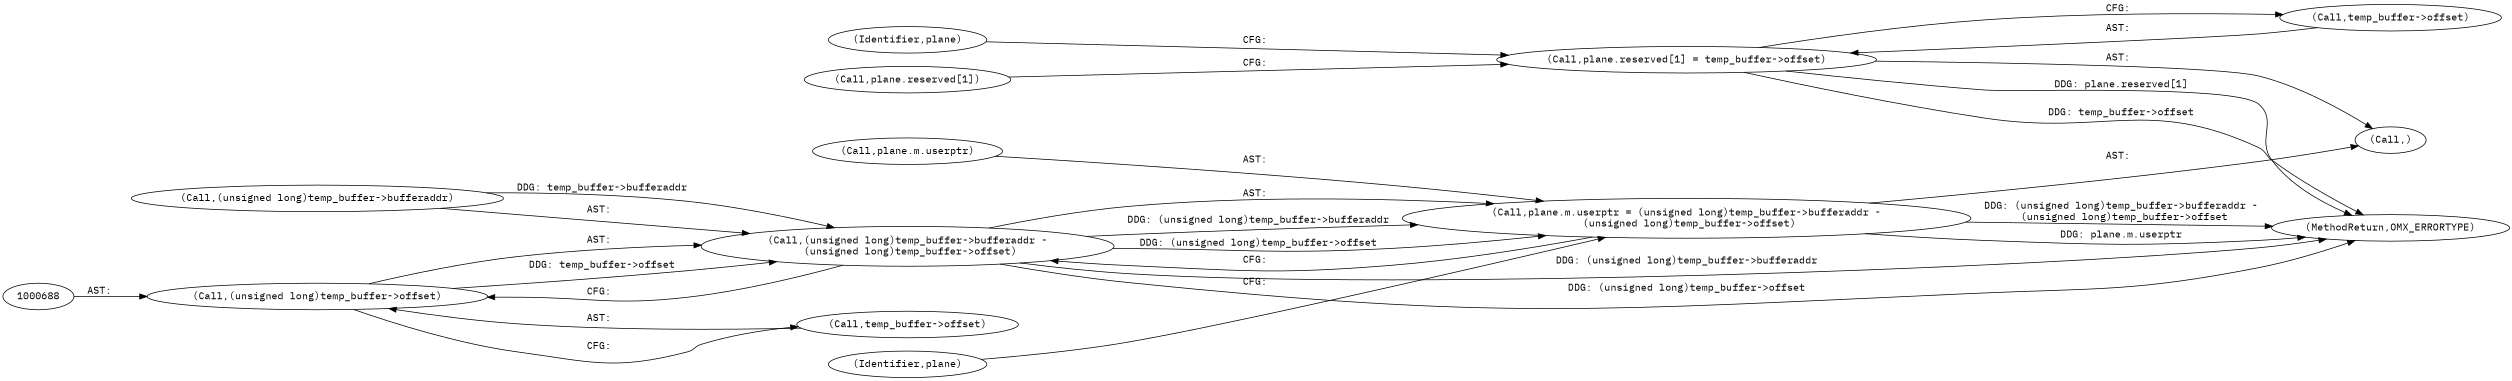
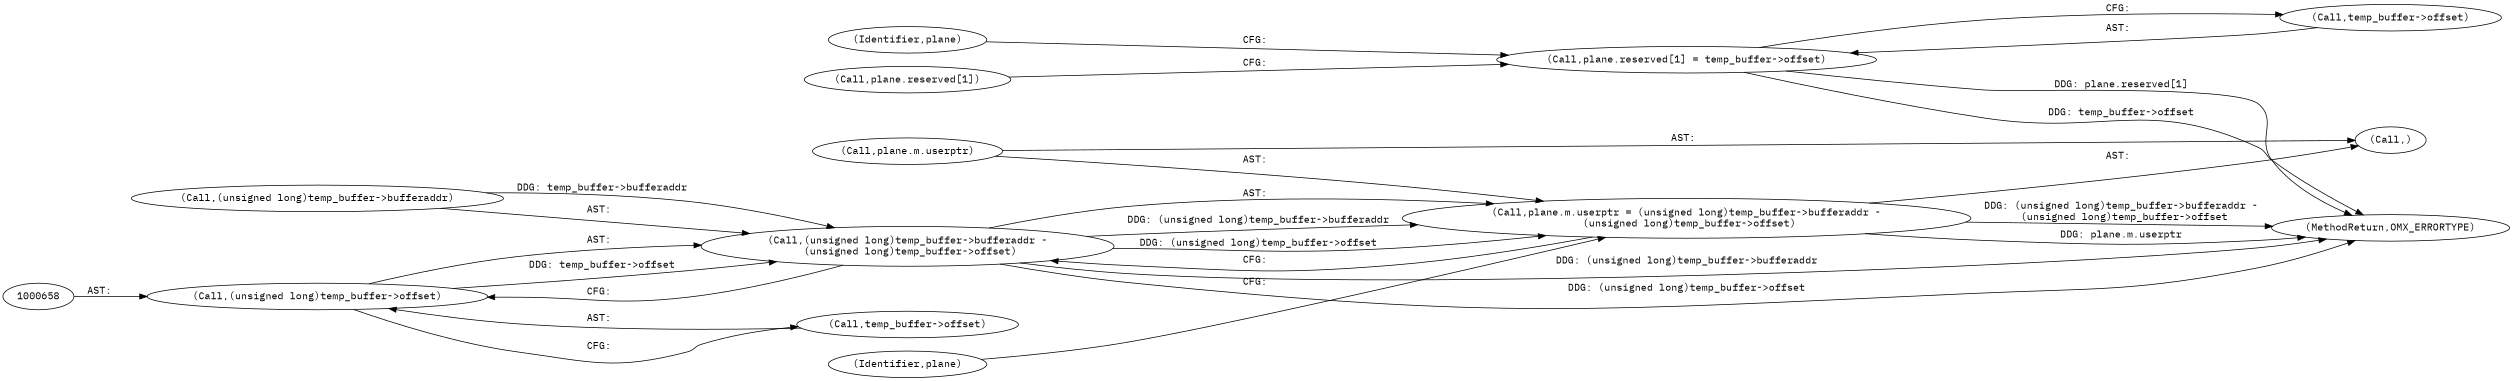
edge "(Call,plane.reserved[1] = temp_buffer->offset)" -> "(Call,)": now "(Call,plane.m.userptr)" -> "(Call,)"
node "1000688": label "1000688" -> "1000658"
